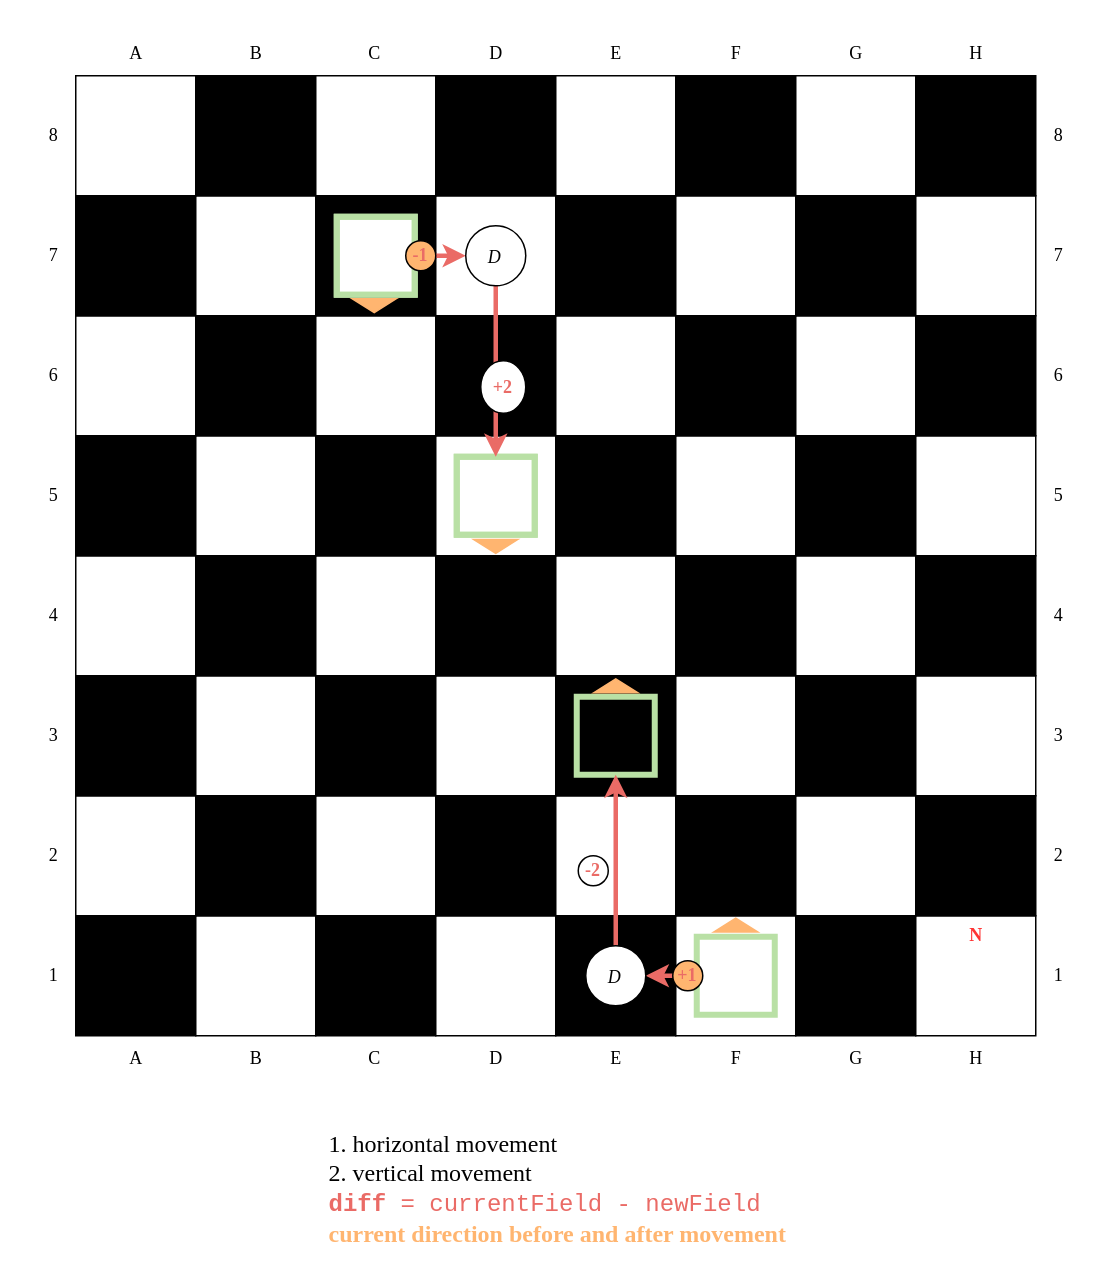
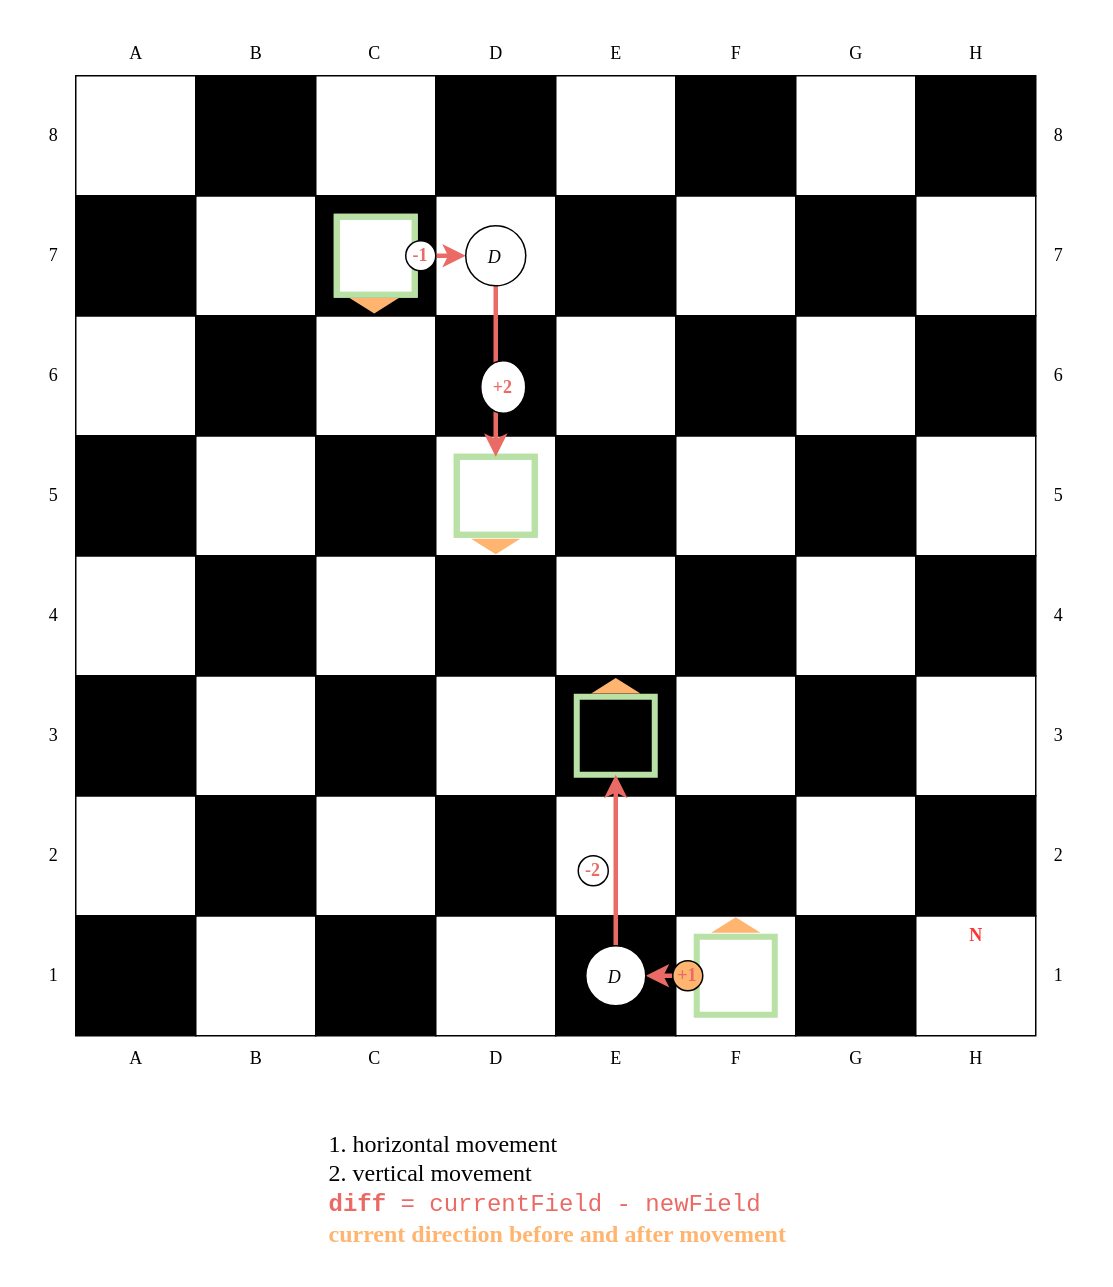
node "-1": fillcolor #ffb570 -> #ffffff
